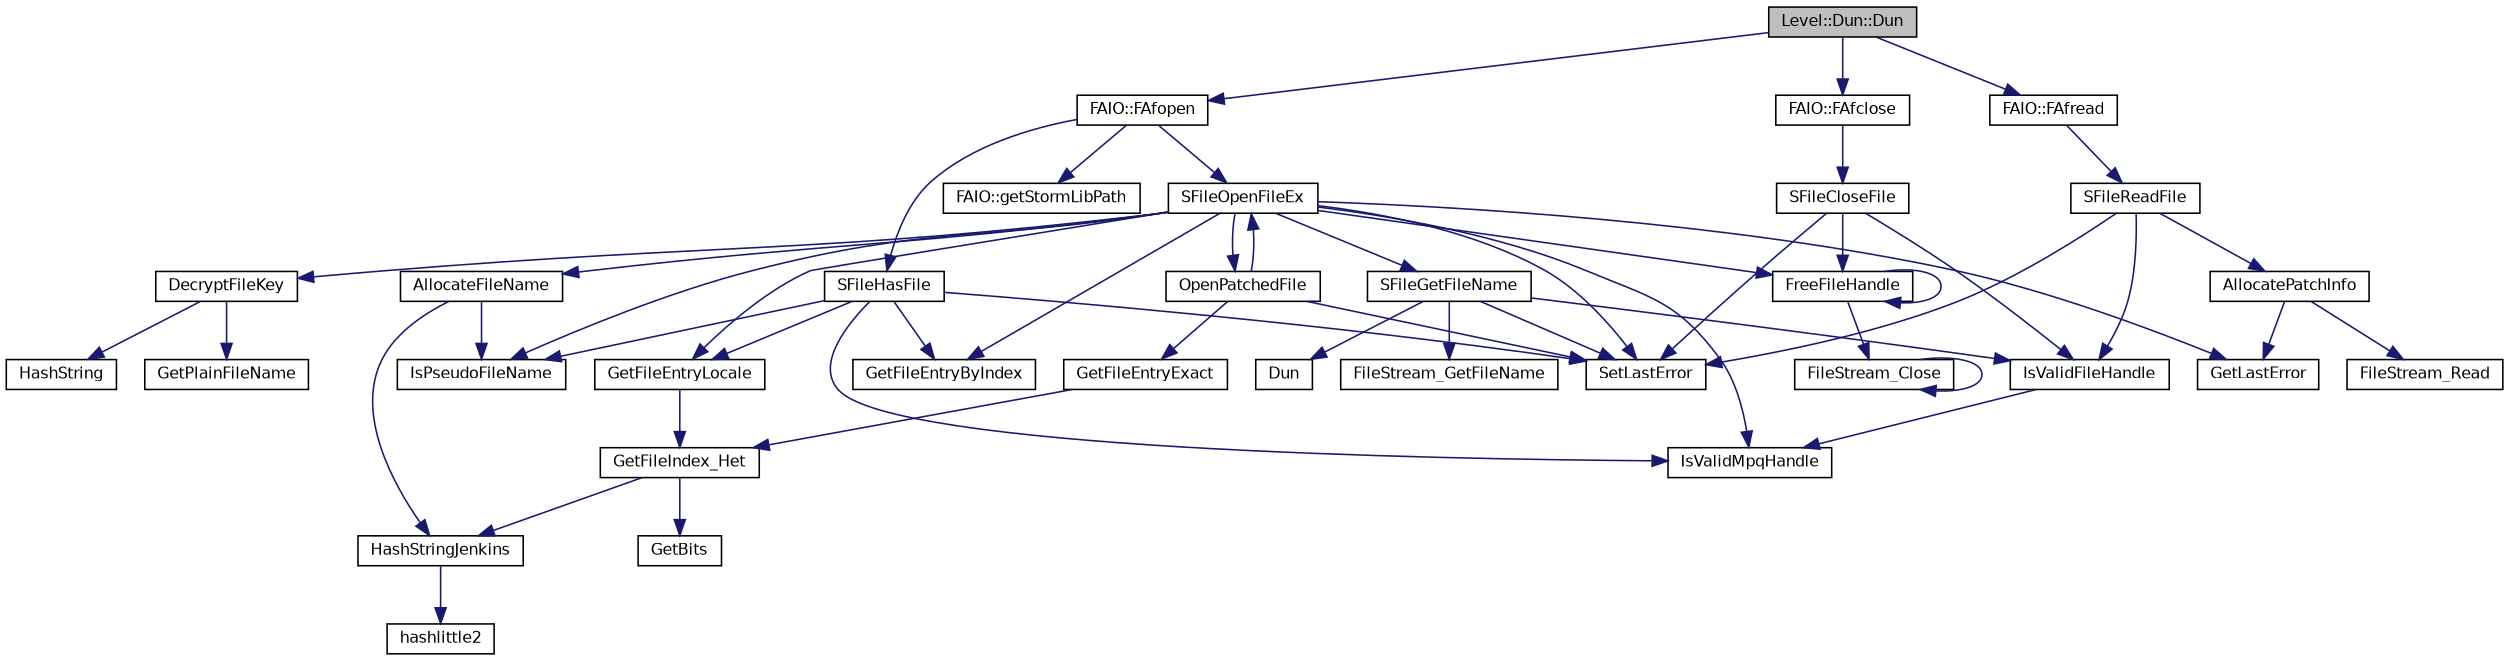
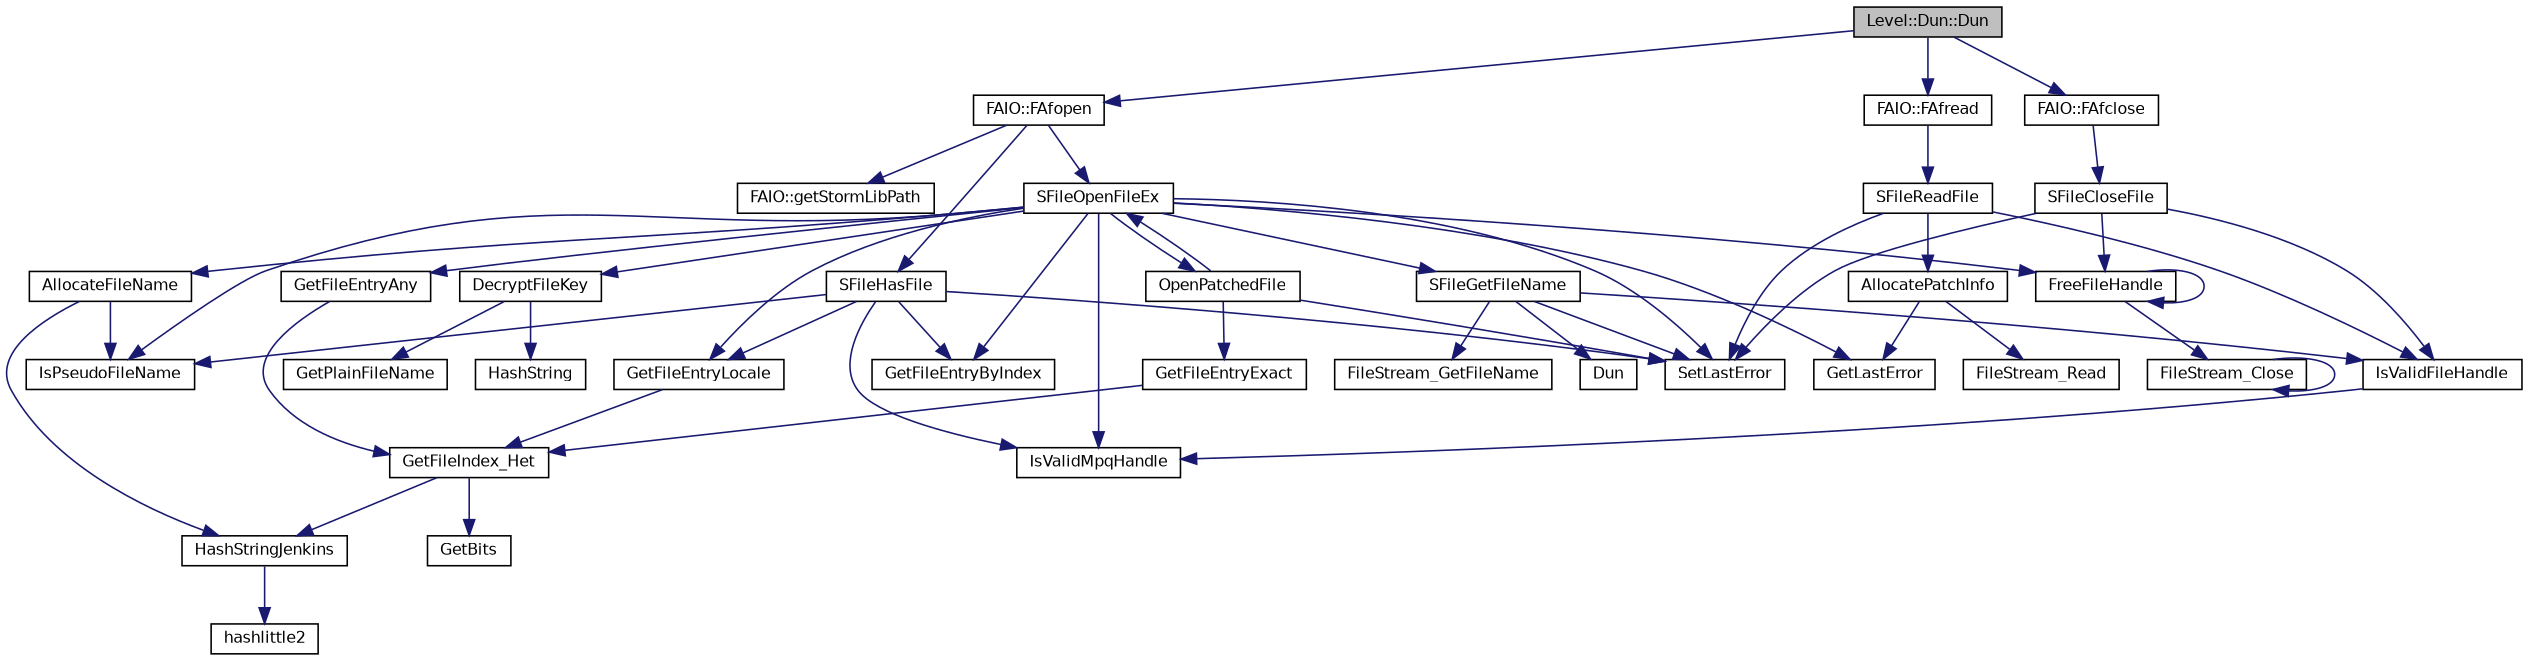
node "GetFileEntryAny": added
